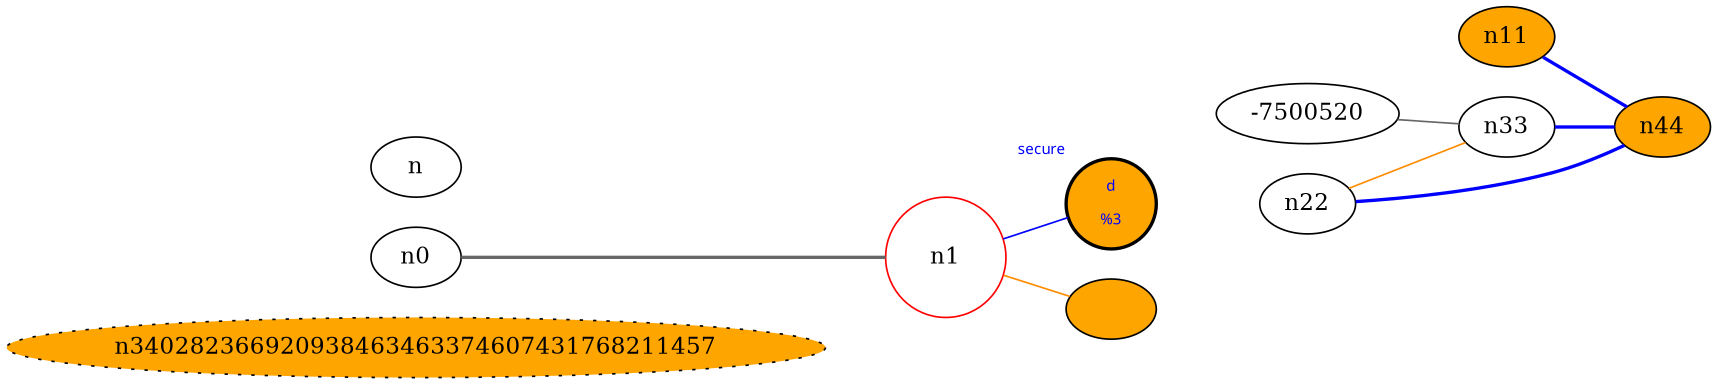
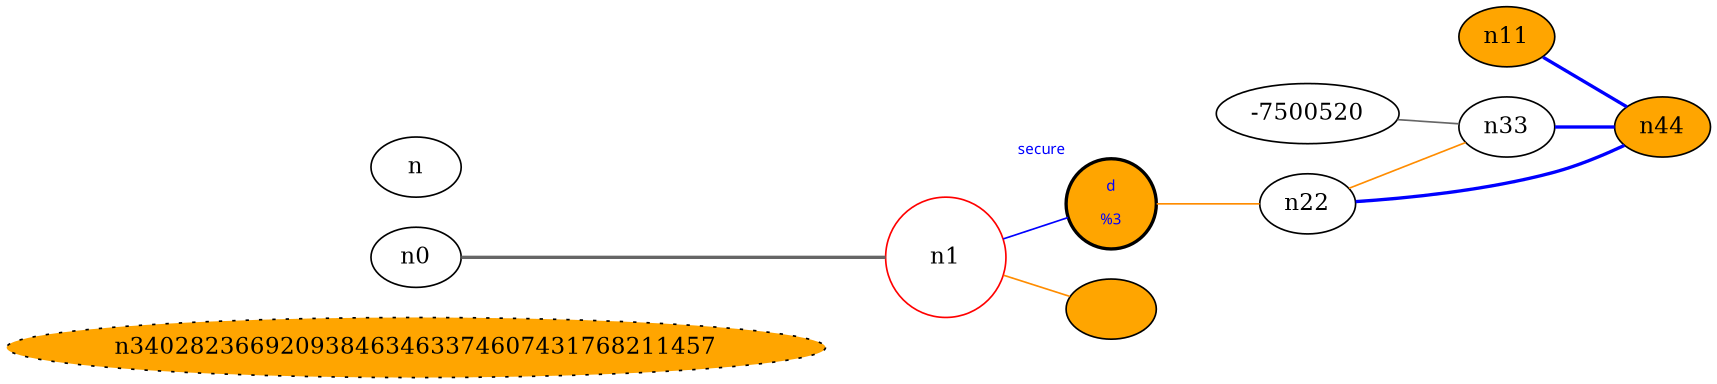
edge "d %3 secure" -- "n22": added
